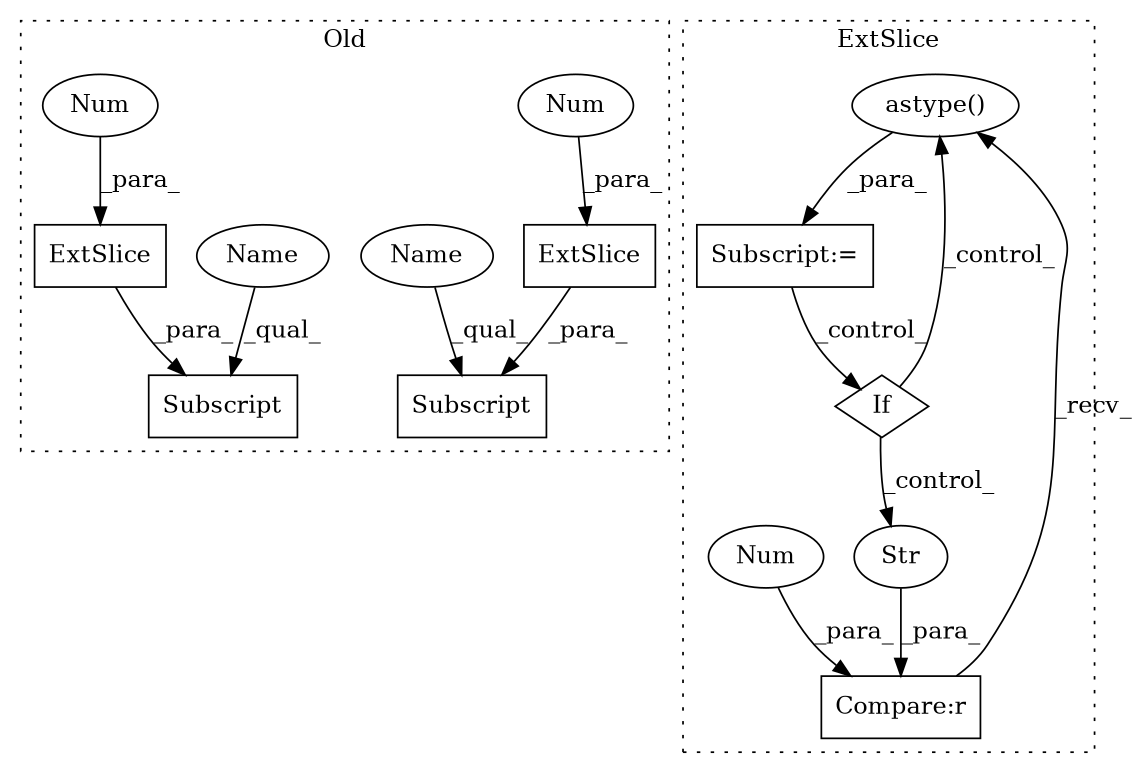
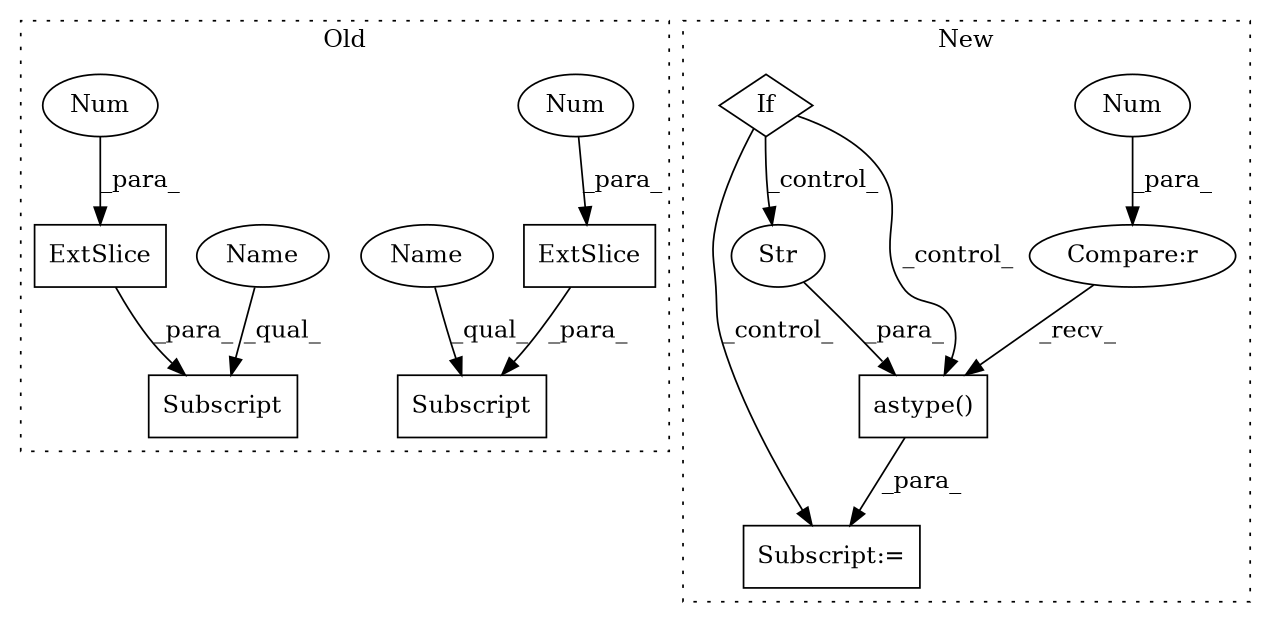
cluster "ExtSlice": label "ExtSlice" -> "New"
node "astype()": shape ellipse -> box
edge "Subscript:=" -> "If": reversed
edge "Str" -> "Compare:r": now "Str" -> "astype()"
node "Compare:r": shape box -> ellipse
